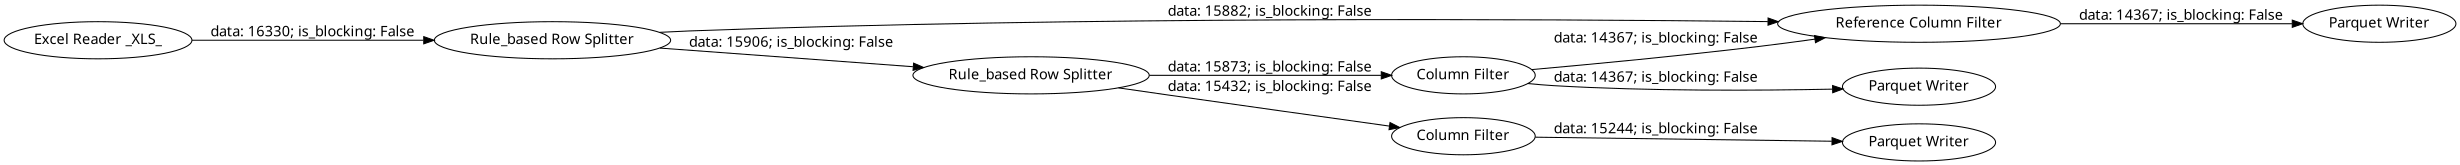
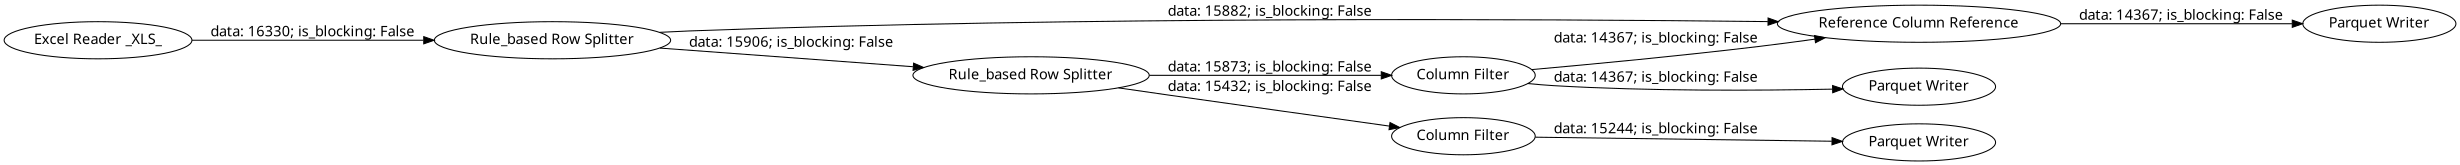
node "Reference Column Filter": label "Reference Column Filter" -> "Reference Column Reference"
